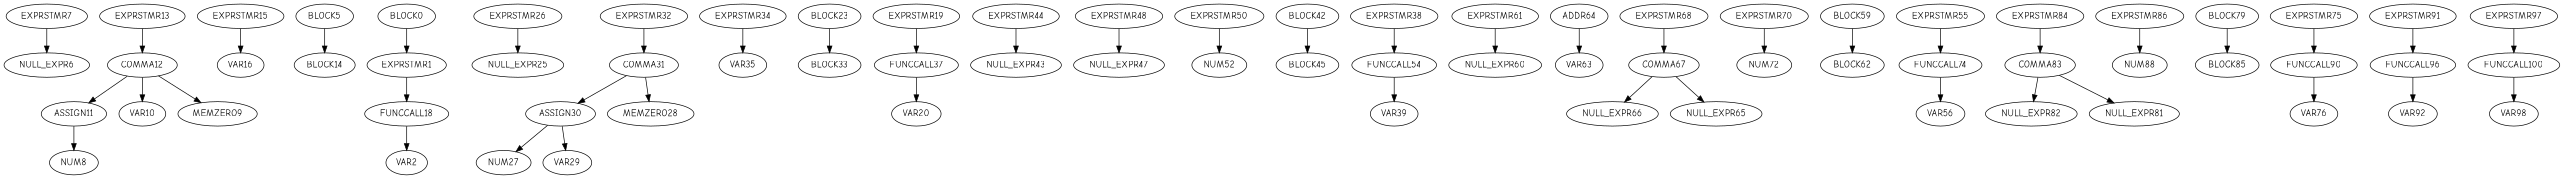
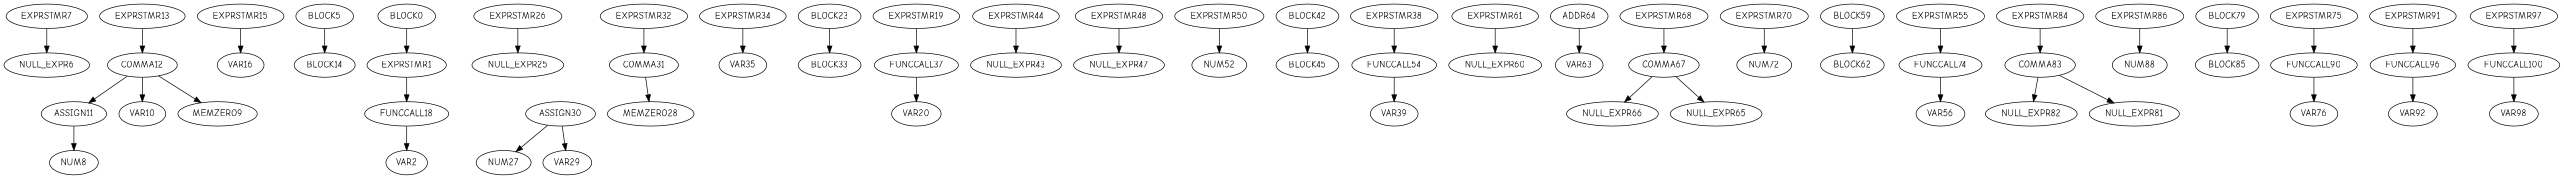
edge "COMMA31" -> "ASSIGN30": removed
